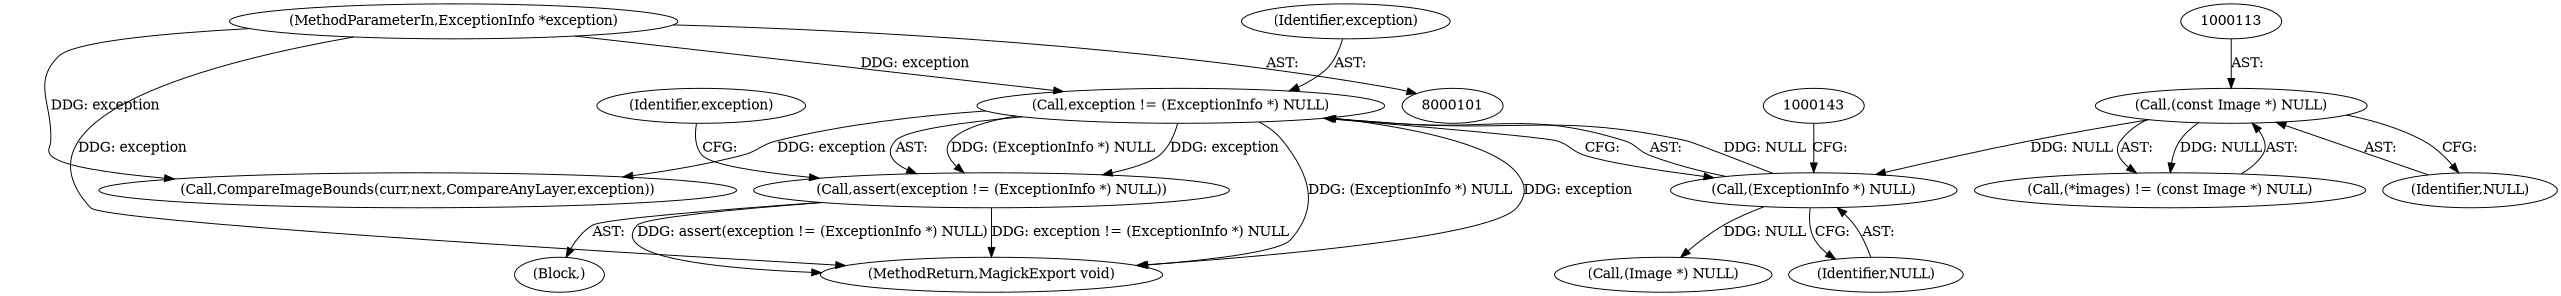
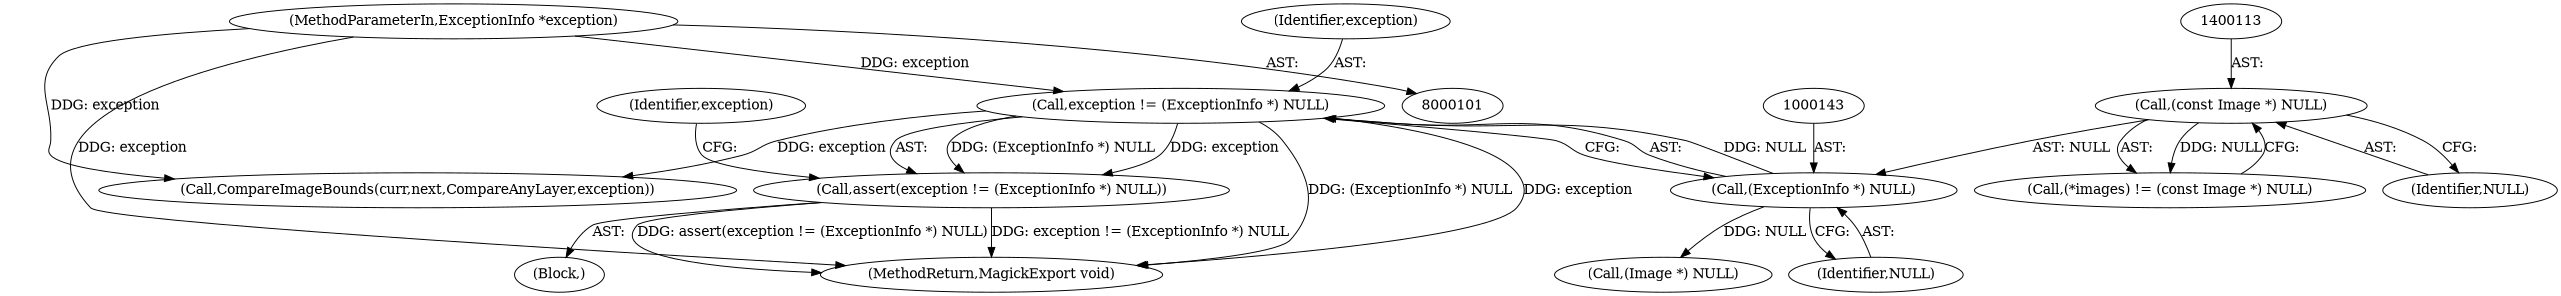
node "1000113": label "1000113" -> "1400113"
edge "1000143" -> "(Call,(ExceptionInfo *) NULL)": label "CFG: " -> "AST: "
edge "(Call,(const Image *) NULL)" -> "(Call,(ExceptionInfo *) NULL)": label "DDG: NULL" -> "AST: NULL"
edge "(Call,(*images) != (const Image *) NULL)" -> "(Call,(const Image *) NULL)": label "AST: " -> "CFG: "
